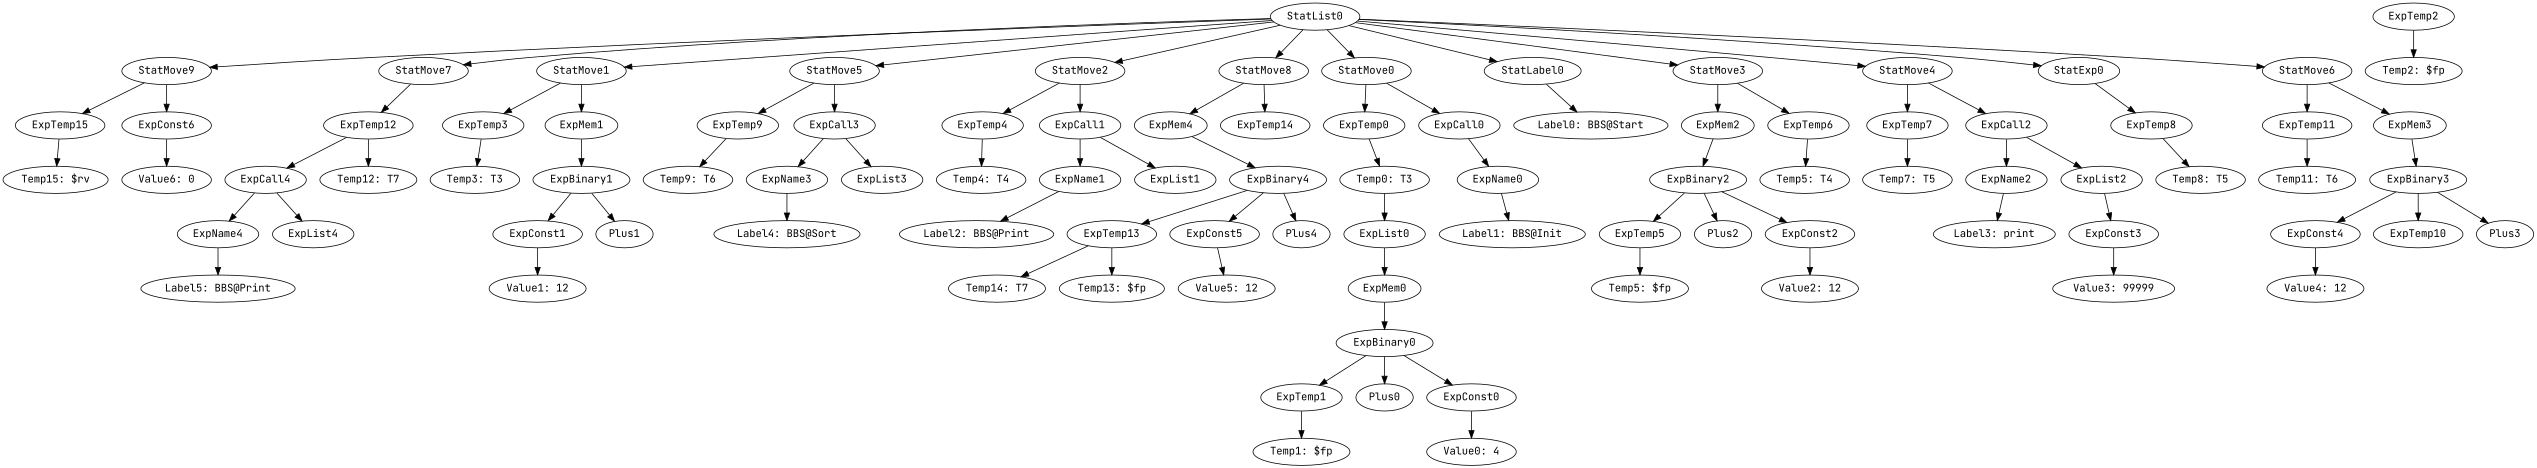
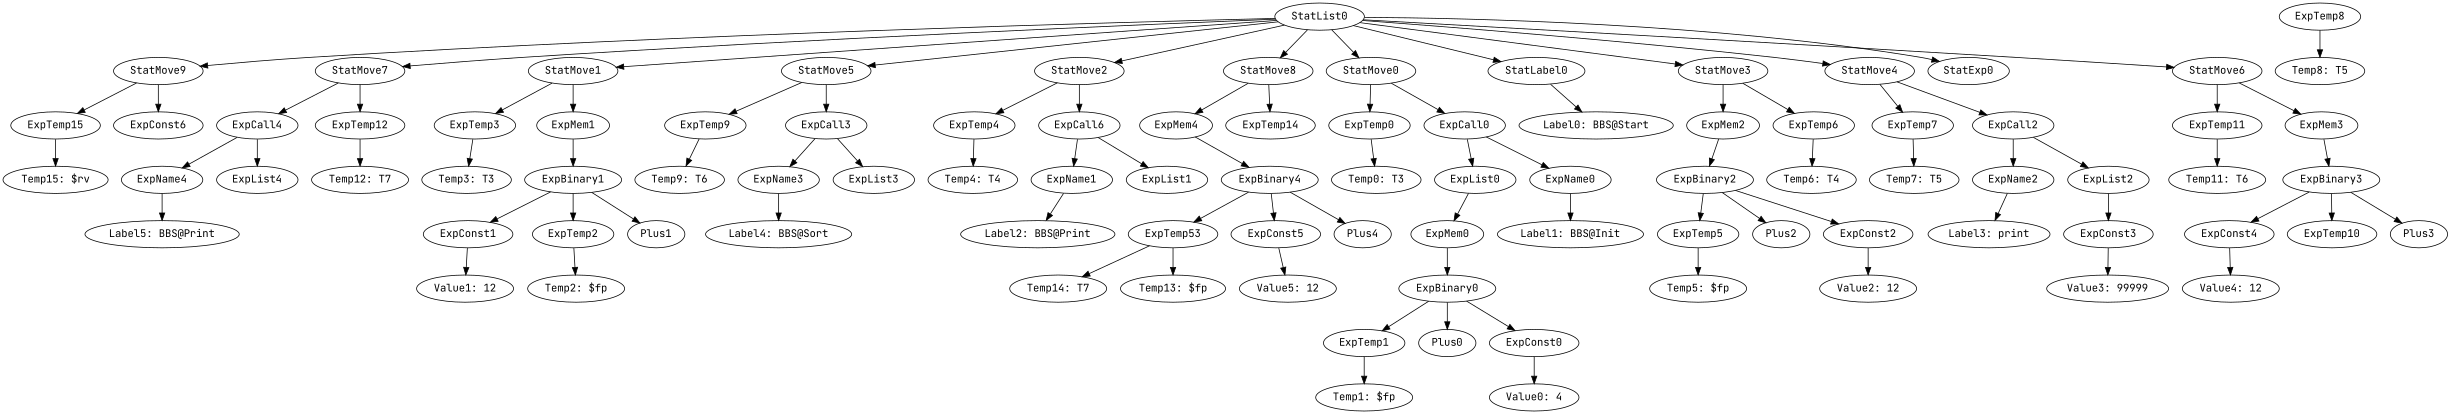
edge "StatExp0" -> "ExpTemp8": removed
node "ExpCall1": label "ExpCall1" -> "ExpCall6"
edge "ExpTemp12" -> "ExpCall4": now "StatMove7" -> "ExpCall4"
node "Value6: 0": removed
node "Temp5: T4": label "Temp5: T4" -> "Temp6: T4"
edge "ExpBinary1" -> "ExpTemp2": added
edge "Temp0: T3" -> "ExpList0": now "ExpCall0" -> "ExpList0"
node "ExpTemp13": label "ExpTemp13" -> "ExpTemp53"
